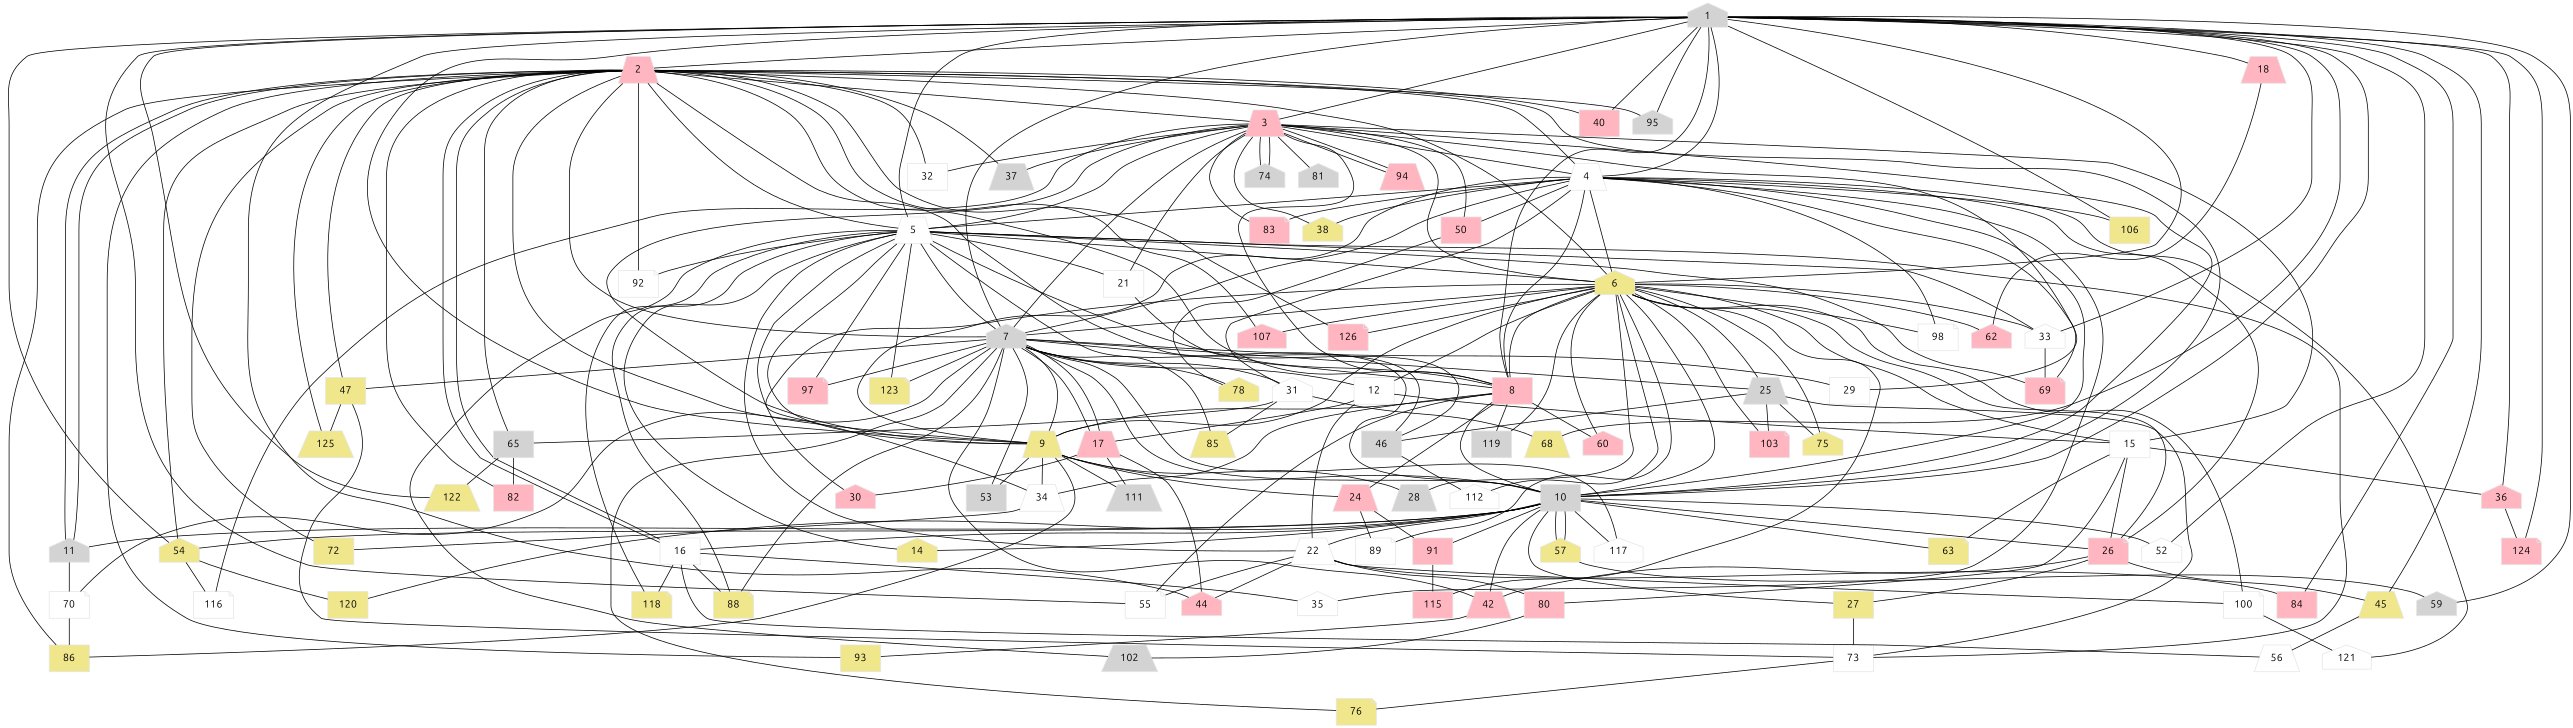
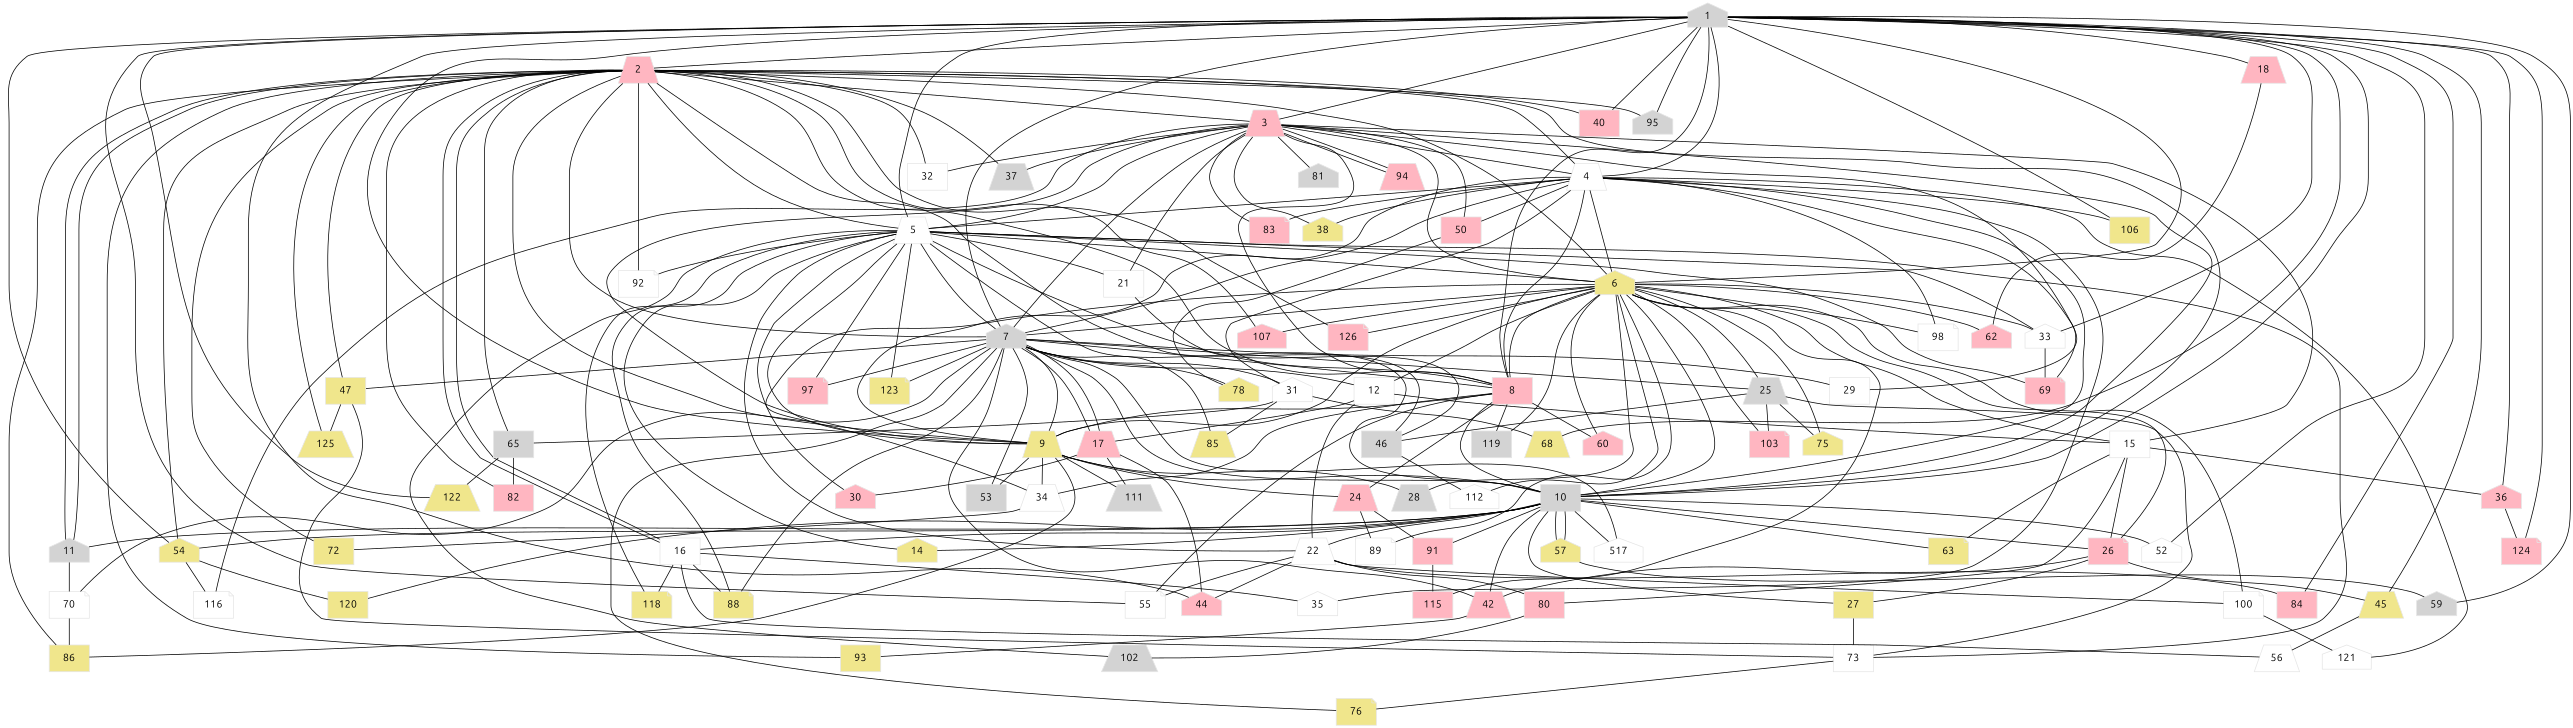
node "74": removed
edge "4" -- "26": removed
node "117": label "117" -> "517"
